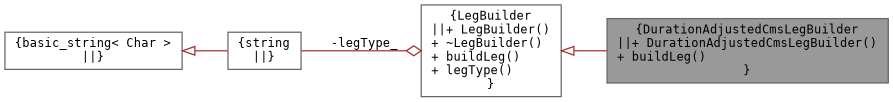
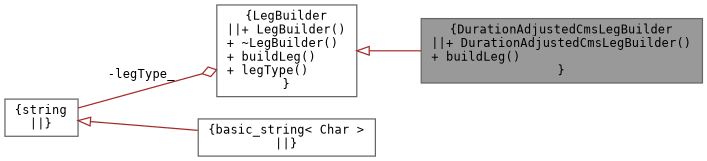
edge "{string ||}" -> "{basic_string< Char > ||}": reversed
